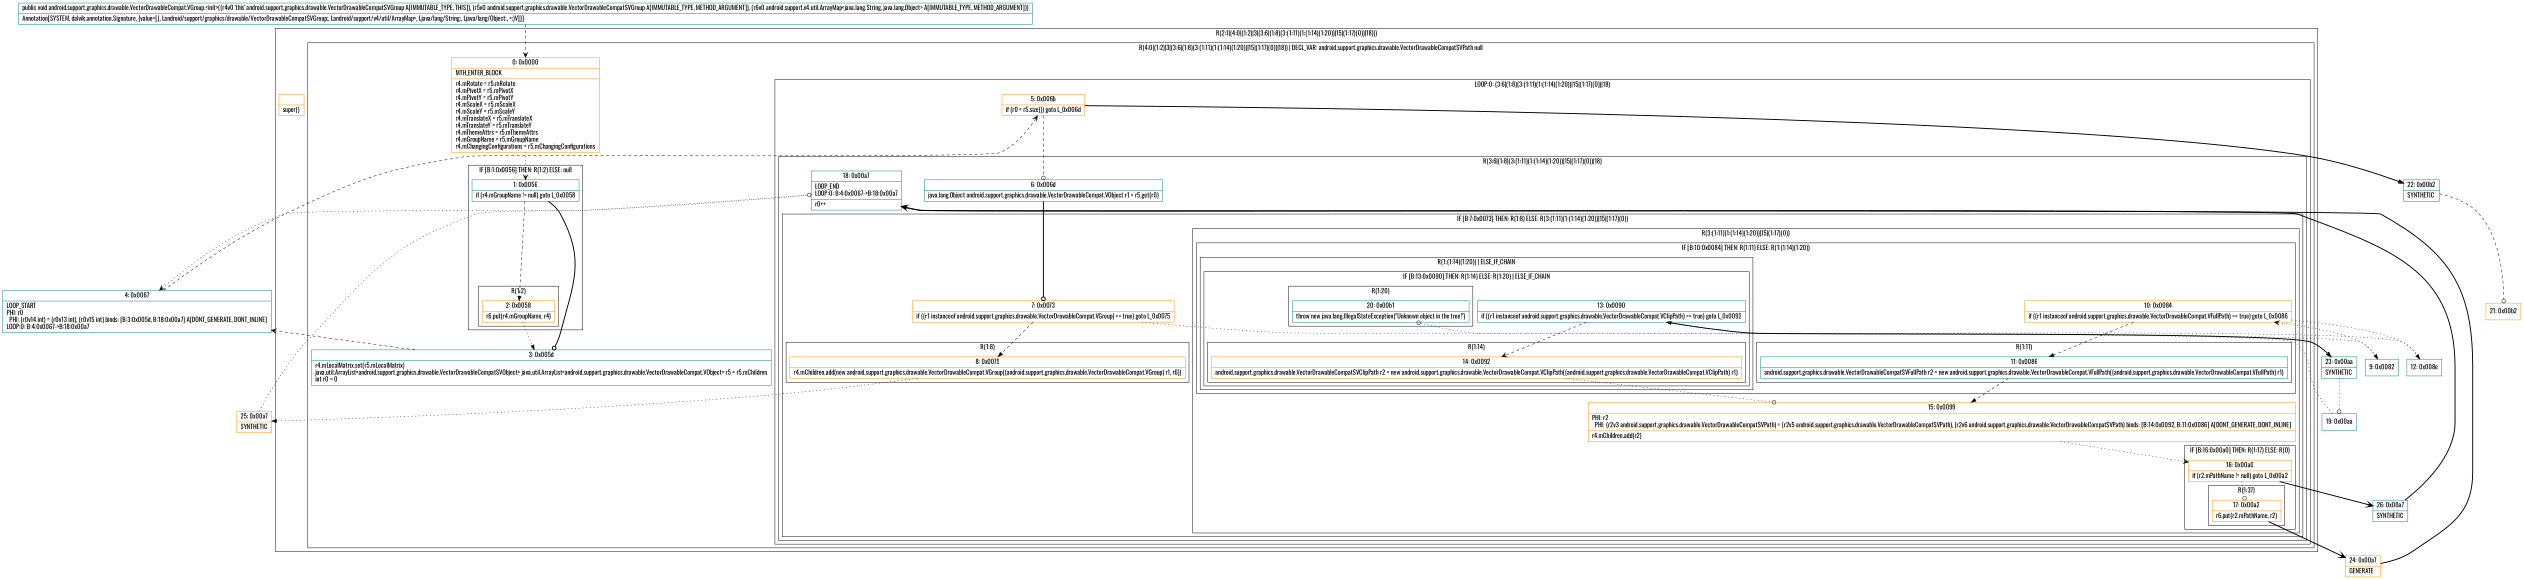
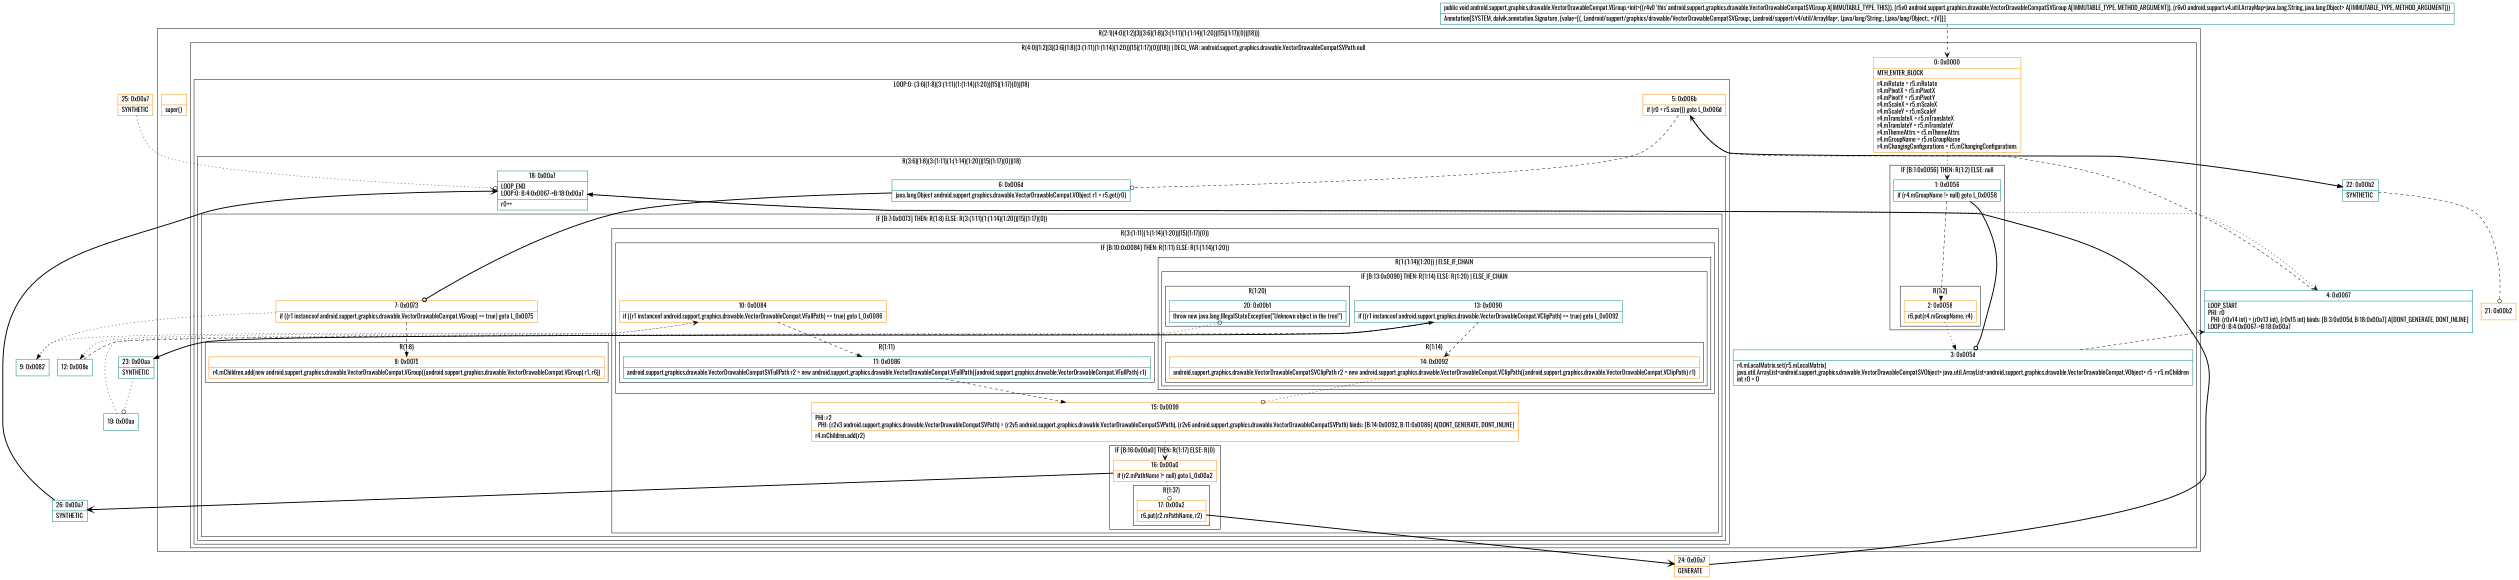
edge "12: 0x008e" -> "13: 0x0090": style dotted -> dashed
edge "8: 0x0075" -> "25: 0x00a7": removed
